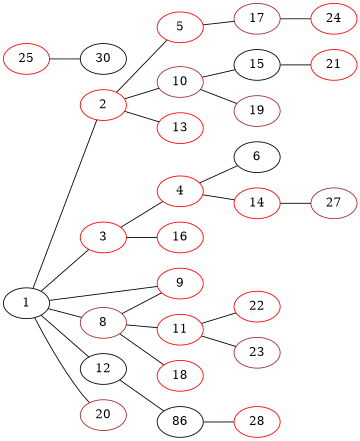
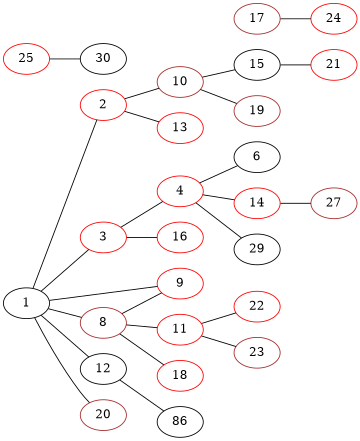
node "5": removed
node "29": added
node "28": removed
